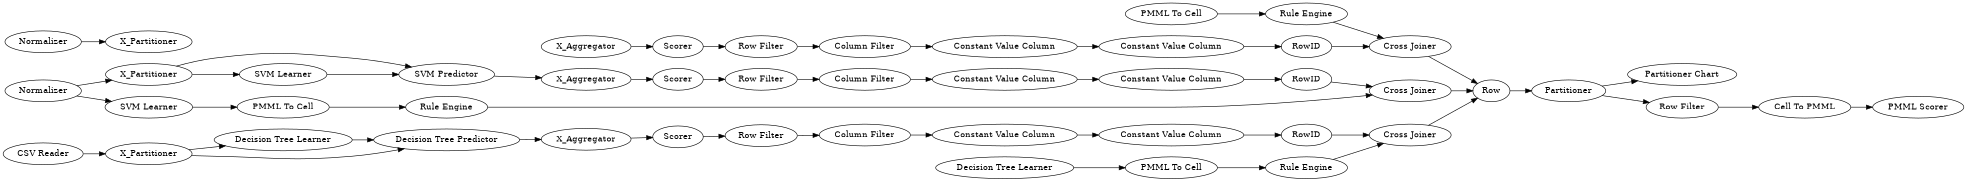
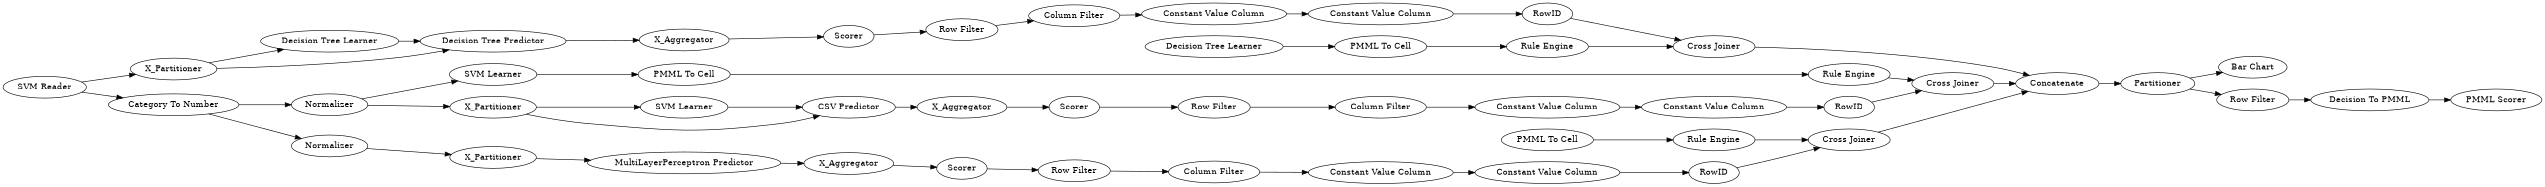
node "SVM Predictor": label "SVM Predictor" -> "CSV Predictor"
node "Partitioner Chart": label "Partitioner Chart" -> "Bar Chart"
node "Row": label "Row" -> "Concatenate"
node "Category To Number": added
node "Cell To PMML": label "Cell To PMML" -> "Decision To PMML"
node "CSV Reader": label "CSV Reader" -> "SVM Reader"
node "MultiLayerPerceptron Predictor": added
